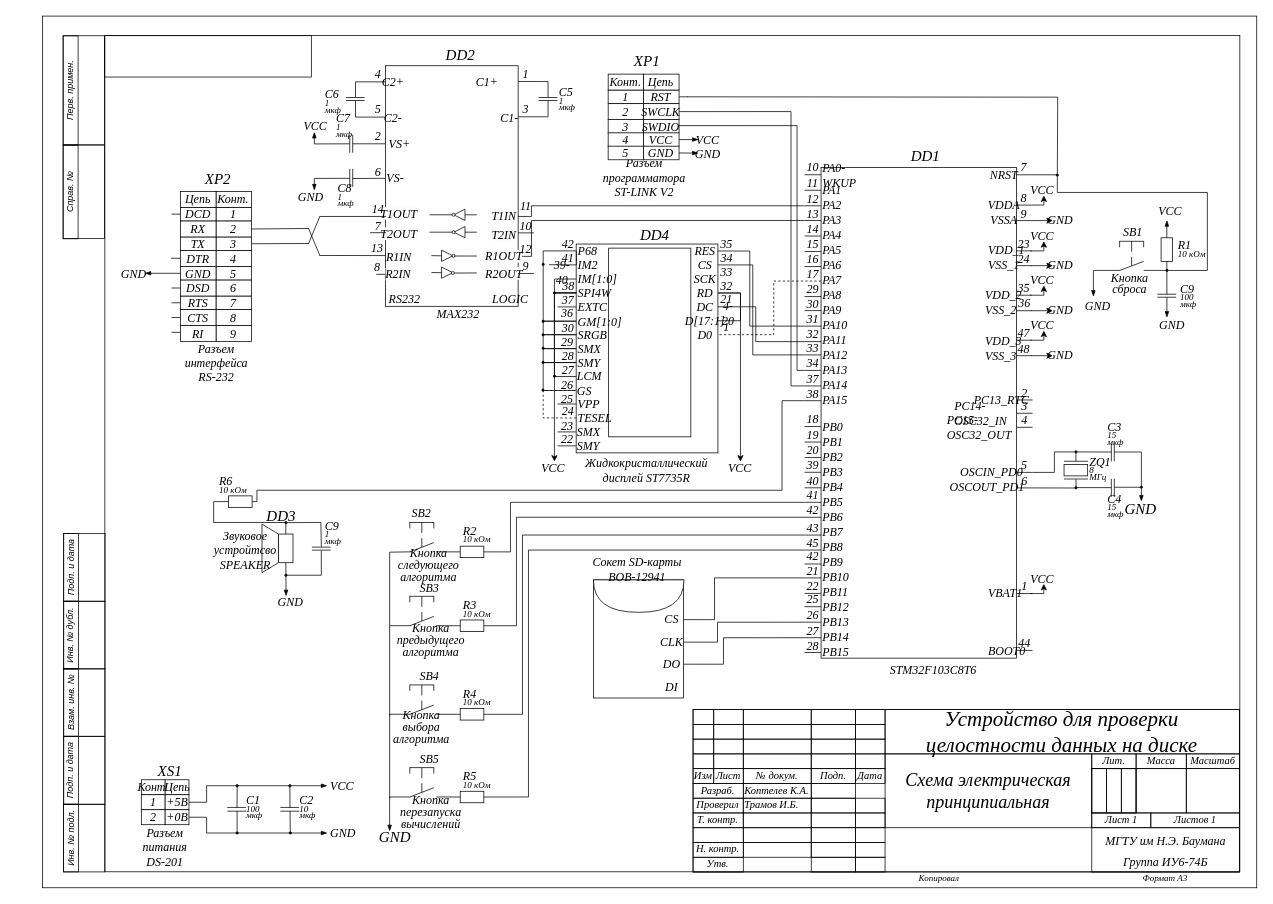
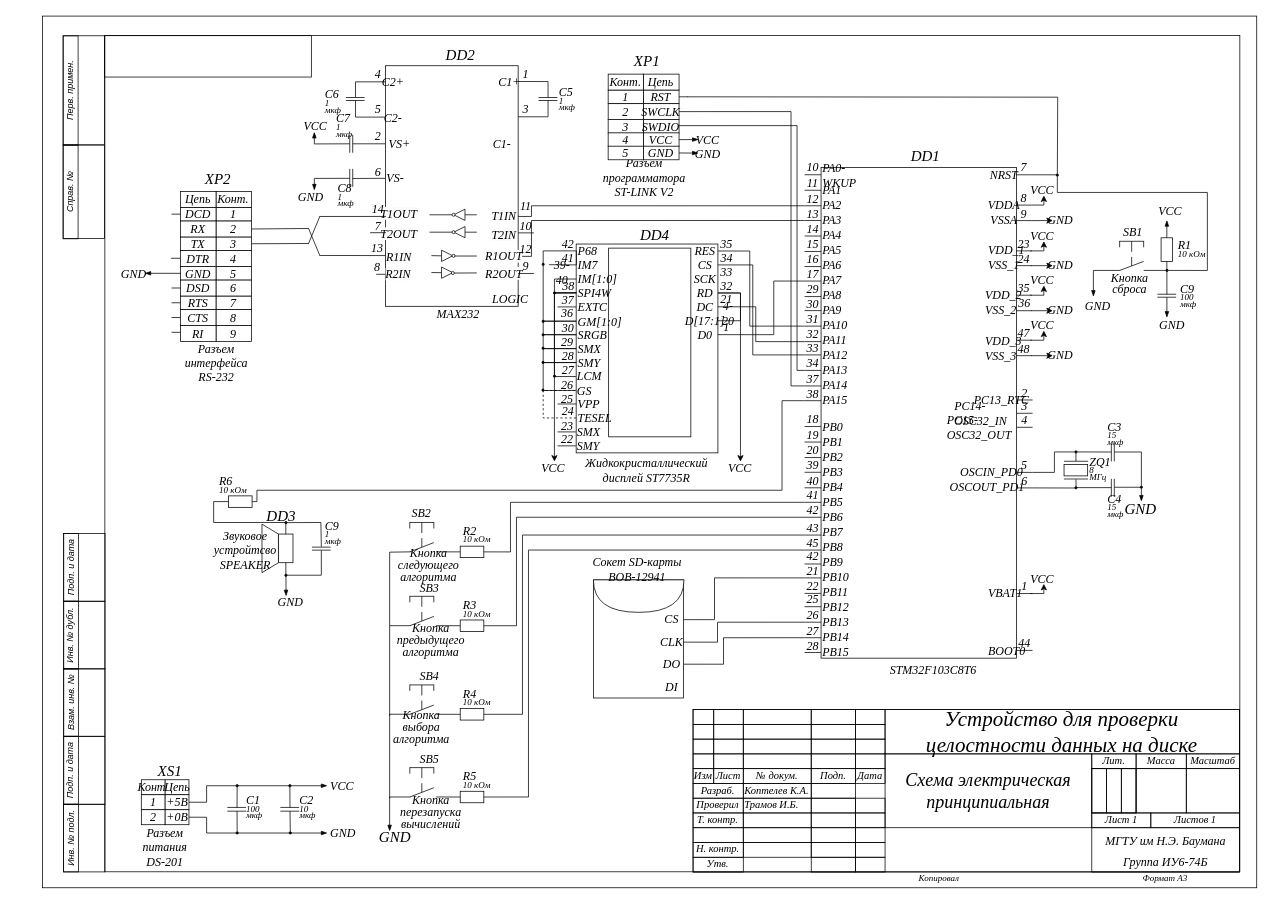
node "С1+": moved (487, 82) -> (509, 82)
node "С1-": moved (509, 117) -> (502, 144)
node "IM2": label "IM2" -> "IM7"
node "RS232": removed
edge "17" -- "D0": style dashed -> solid
